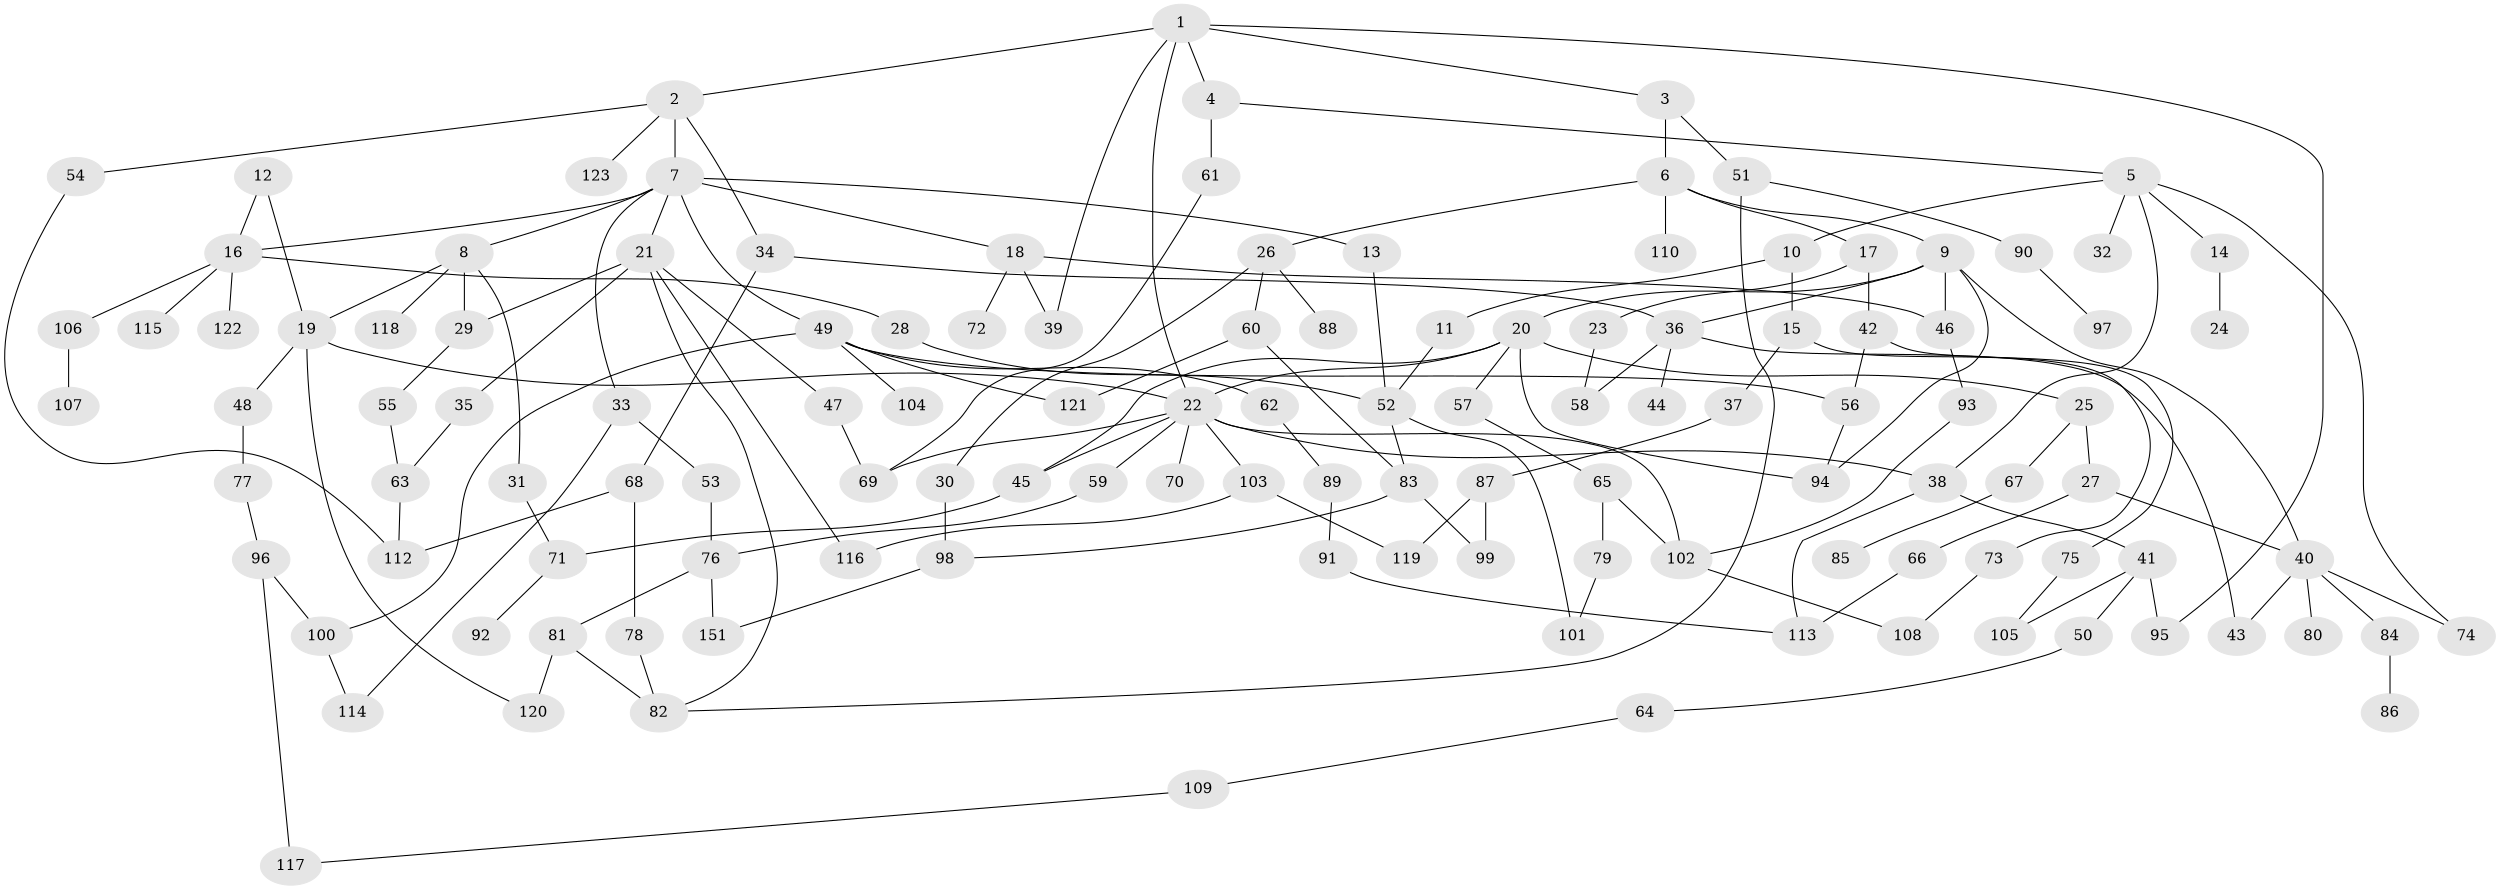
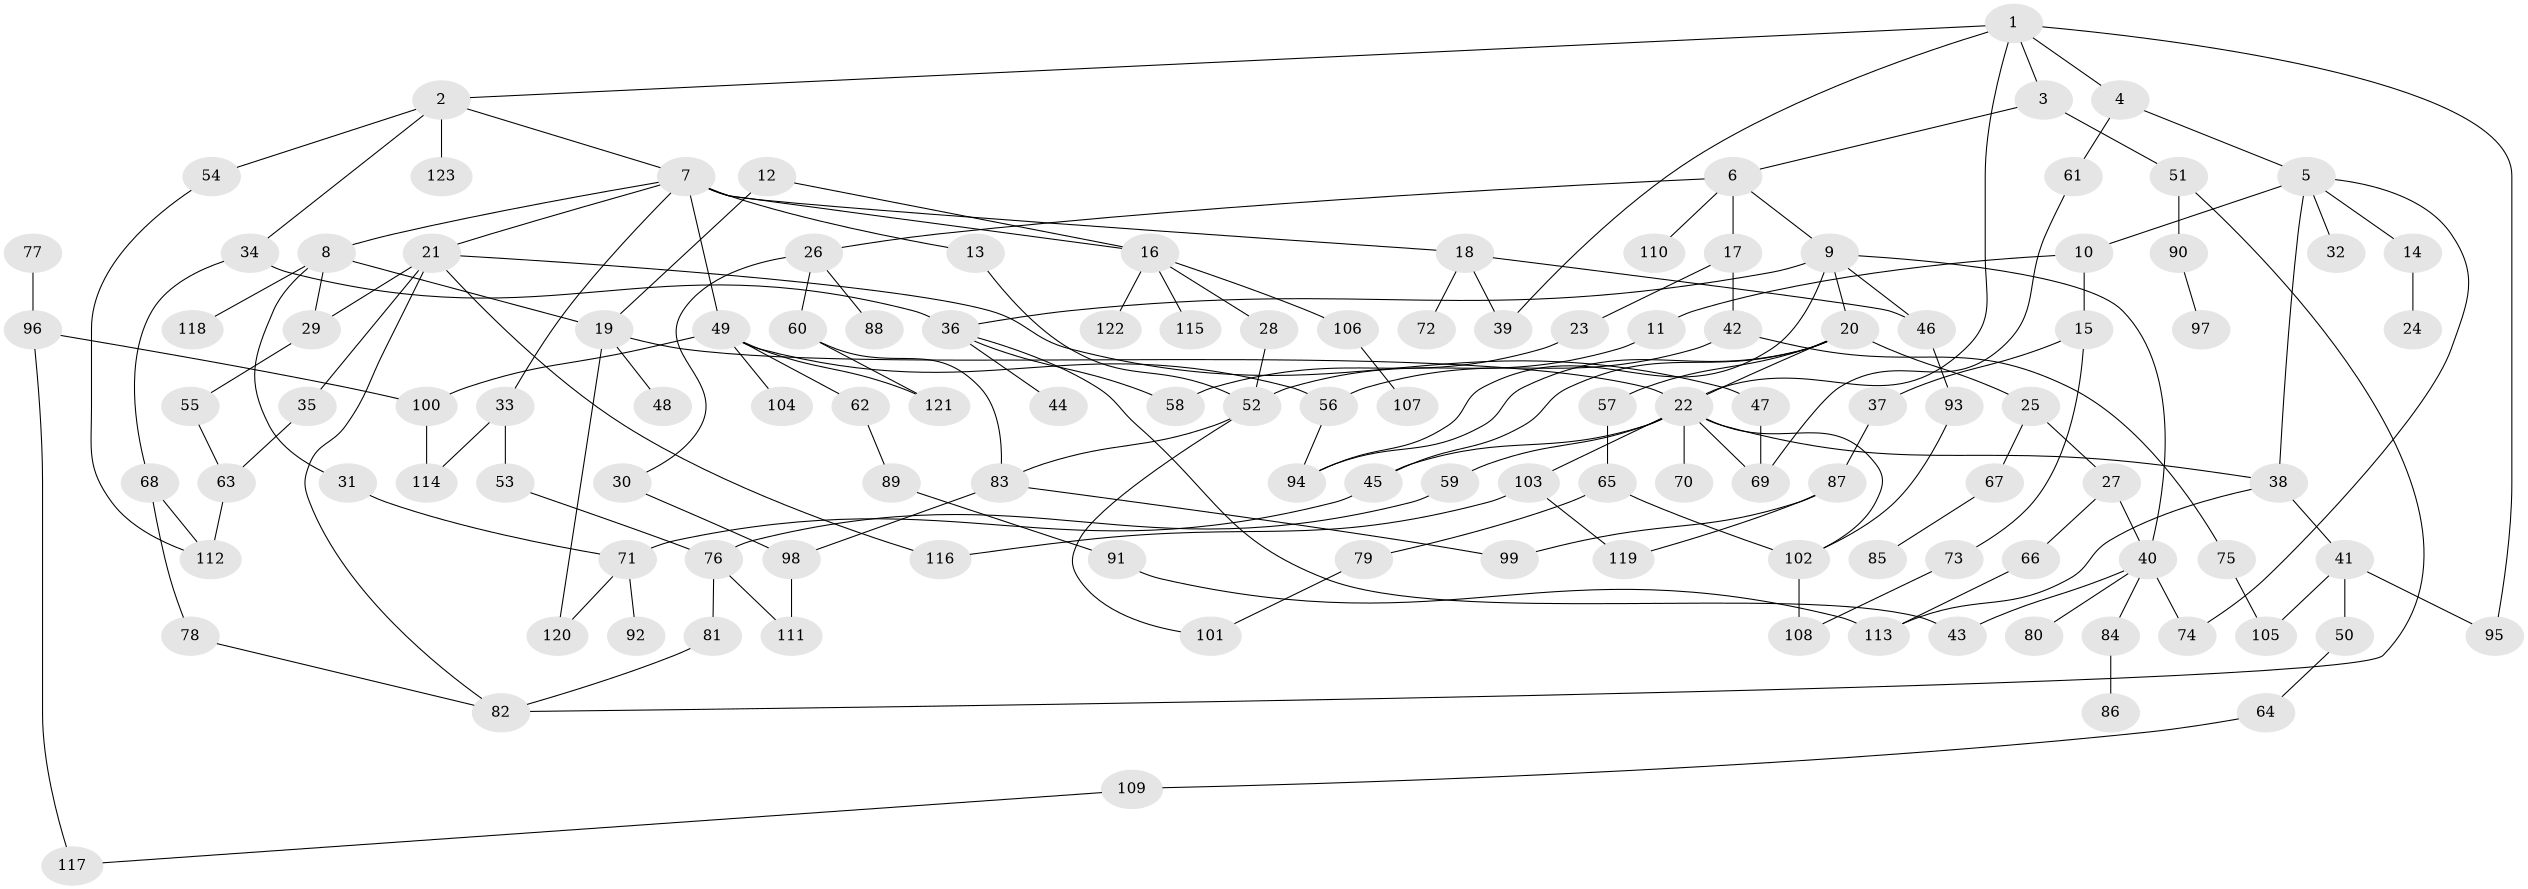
edge "48" -- "77": removed
node "151": label "151" -> "111"
edge "81" -- "120": now "71" -- "120"
